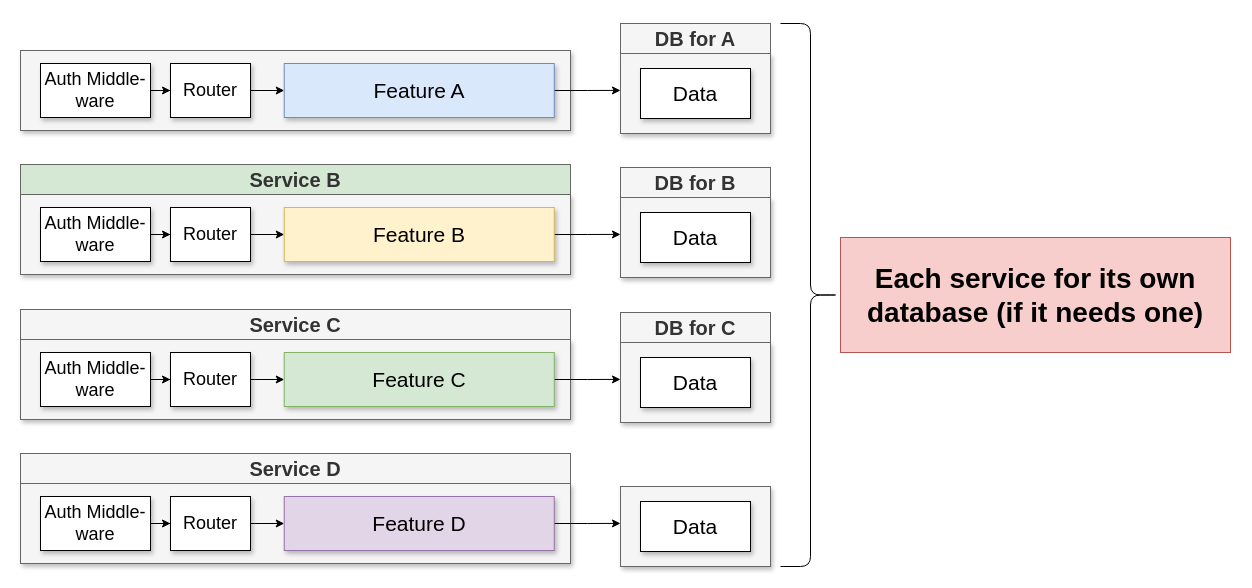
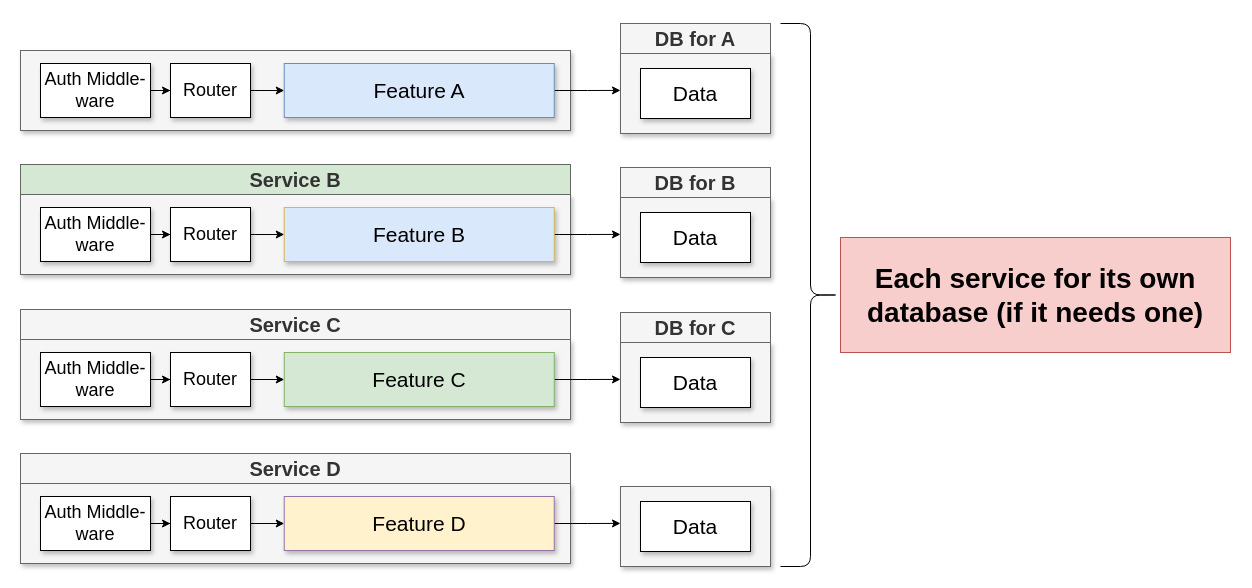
node "Feature B": fillcolor #fff2cc -> #dae8fc
node "Feature D": fillcolor #e1d5e7 -> #fff2cc
